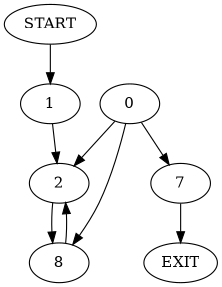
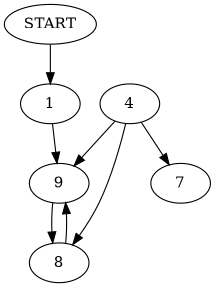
node "0": label "0" -> "4"
node "2": label "2" -> "9"
node "EXIT": removed
